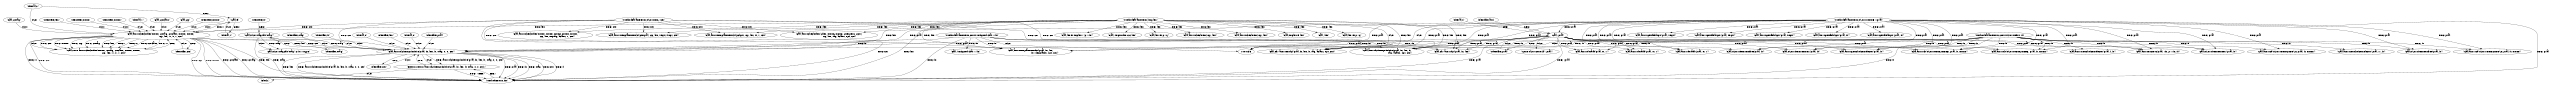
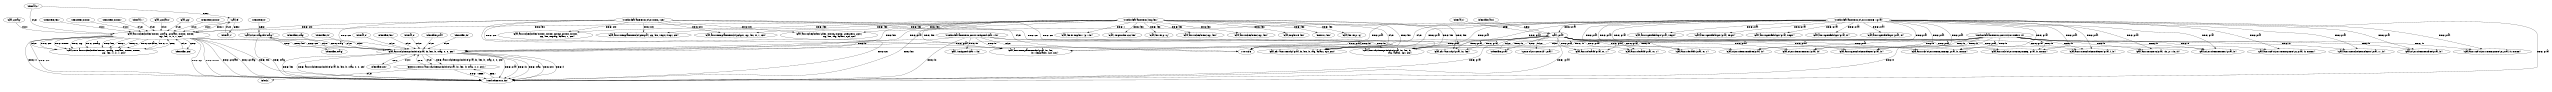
edge "(MethodParameterIn,ASN1_VALUE **pval)" -> "(Call,asn1_set_choice_selector(pval, i, it))": added, label "DDG: pval"
edge "(MethodParameterIn,ASN1_VALUE **pval)" -> "(Call,asn1_set_choice_selector(pval, -1, it))": added, label "DDG: pval"
edge "(MethodParameterIn,long len)" -> "(Call,len = tmplen - (p - *in))": label "DDG: len" -> "DDG: -1"
edge "(MethodParameterIn,ASN1_TLC *ctx)" -> "1000135": added, label "AST:"
node "(Identifier,in)": added
node "(Call,!len)": label "(Call,!len)" -> "(Return,!len)"
edge "(MethodParameterIn,const unsigned char **in)" -> "(Call,cf->asn1_d2i(pval, in, len))": removed, label "DDG: in"
edge "(Call,!pval)" -> "(Call,asn1_enc_eoc(pval, *in, p - *in, it))": now "(Call,!pval)" -> "(Call,asn1_set_choice_selector(pval, i, it))"
node "(Call,ASN1_tag2bit(otag) & it->utype)": removed
